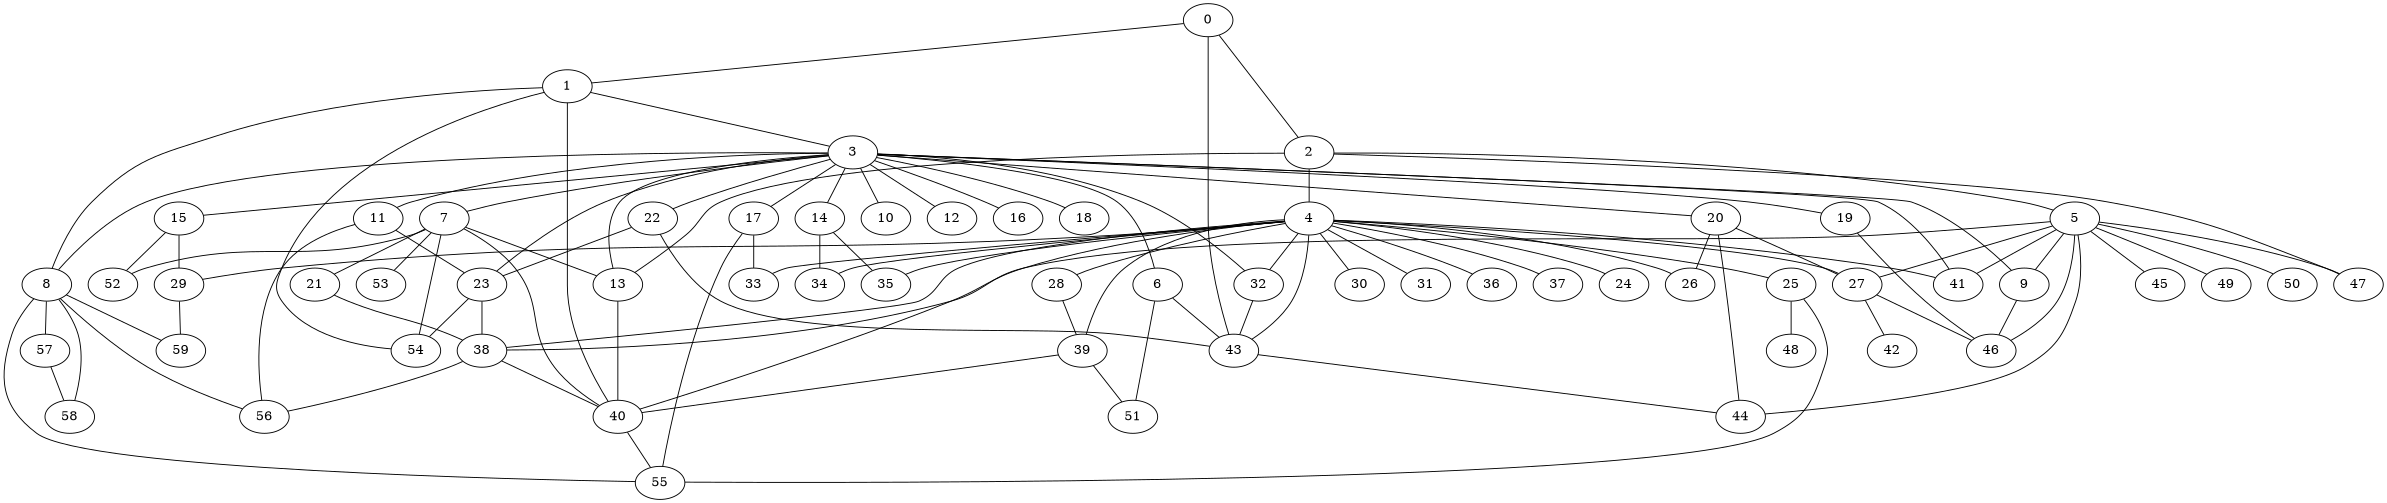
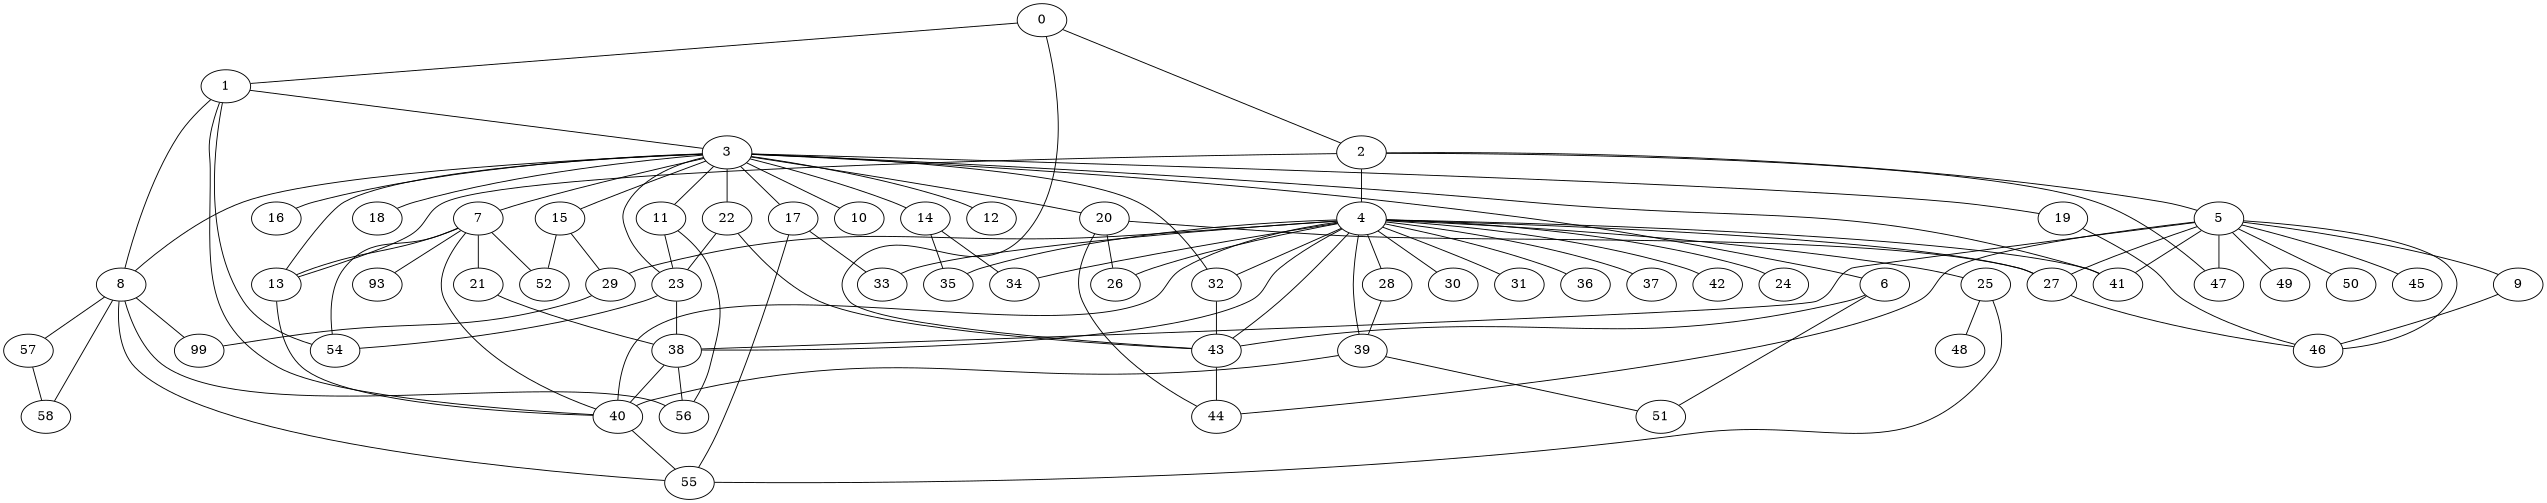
edge "3" -- "9": removed
node "53": label "53" -> "93"
edge "27" -- "42": now "4" -- "42"
node "59": label "59" -> "99"
